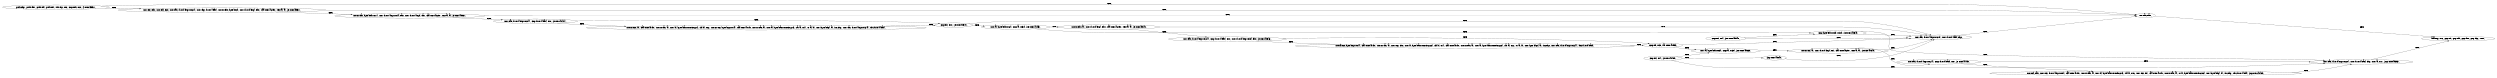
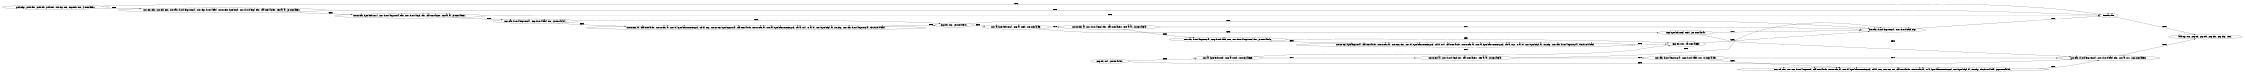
node "'xor eax, eax',": label "'xor eax, eax'," -> "'inc eax, eax',"
node "'cmp esi, 0x0', 'je 0x804b54b',": label "'cmp esi, 0x0', 'je 0x804b54b'," -> "'cmp esi, 0x2', 'je 0x804b54b',"
node "'cmp esi, 0x4', 'jne 0x804b54b',": removed
edge "'cmp esi, 0x3', 'sar 0x804b55b'," -> "'mov al, byte [edi+0x3]', 'cmp al, 0x3d', 'jne 0x804b569',": reversed
node "'jmp 0x804b54b',": removed
